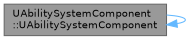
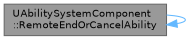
node "UAbilitySystemComponent ::UAbilitySystemComponent": label "UAbilitySystemComponent ::UAbilitySystemComponent" -> "UAbilitySystemComponent ::RemoteEndOrCancelAbility"
